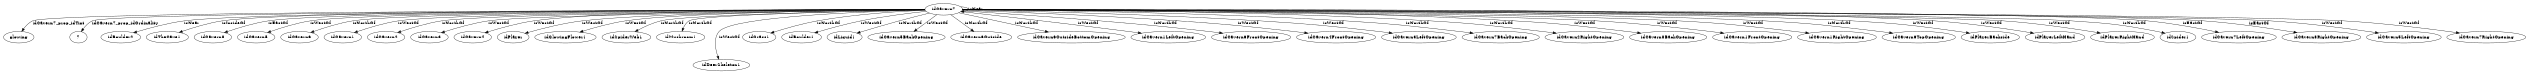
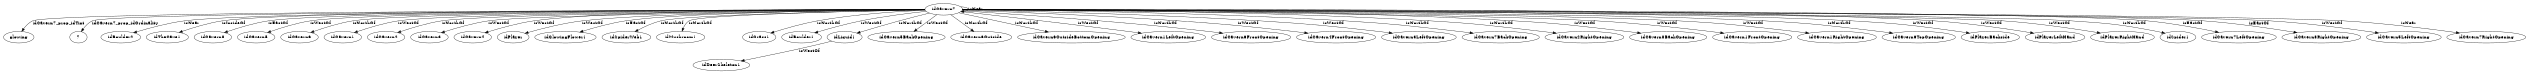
edge "idCavern7" -> "idDeerSkeleton1": now "idLiquid1" -> "idDeerSkeleton1"
edge "idCavern7" -> "idGlowingFlower1": label "isWestOf" -> "isEastOf"
edge "idCavern7" -> "idCavern7RightOpening": label "isWestOf" -> "isNear"
